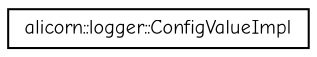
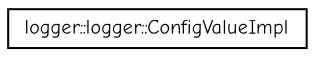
node "alicorn::logger::ConfigValueImpl": label "alicorn::logger::ConfigValueImpl" -> "logger::logger::ConfigValueImpl"
